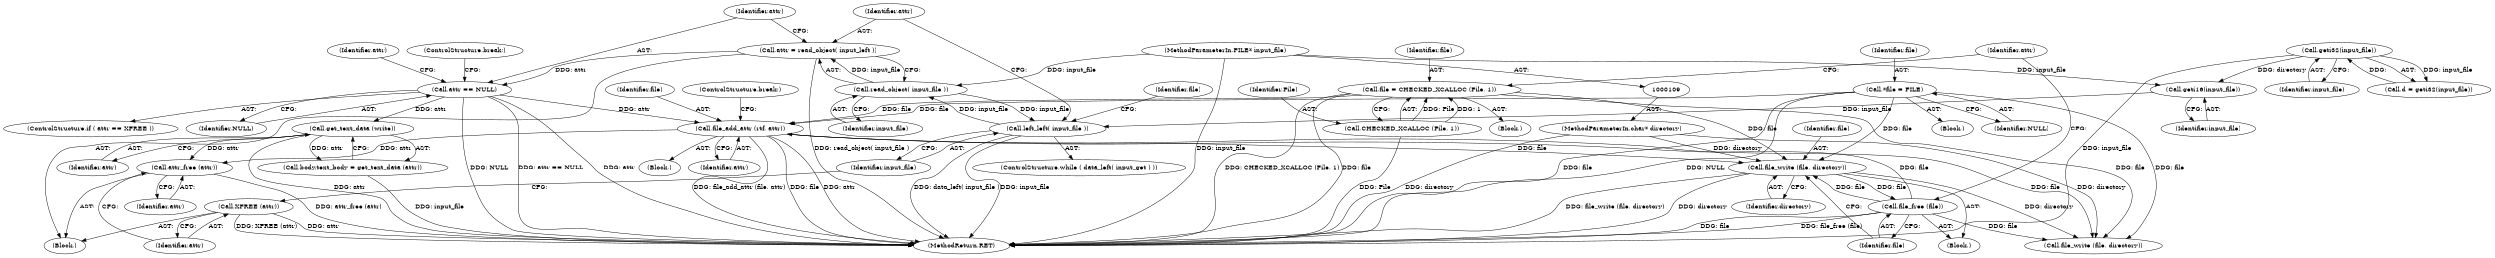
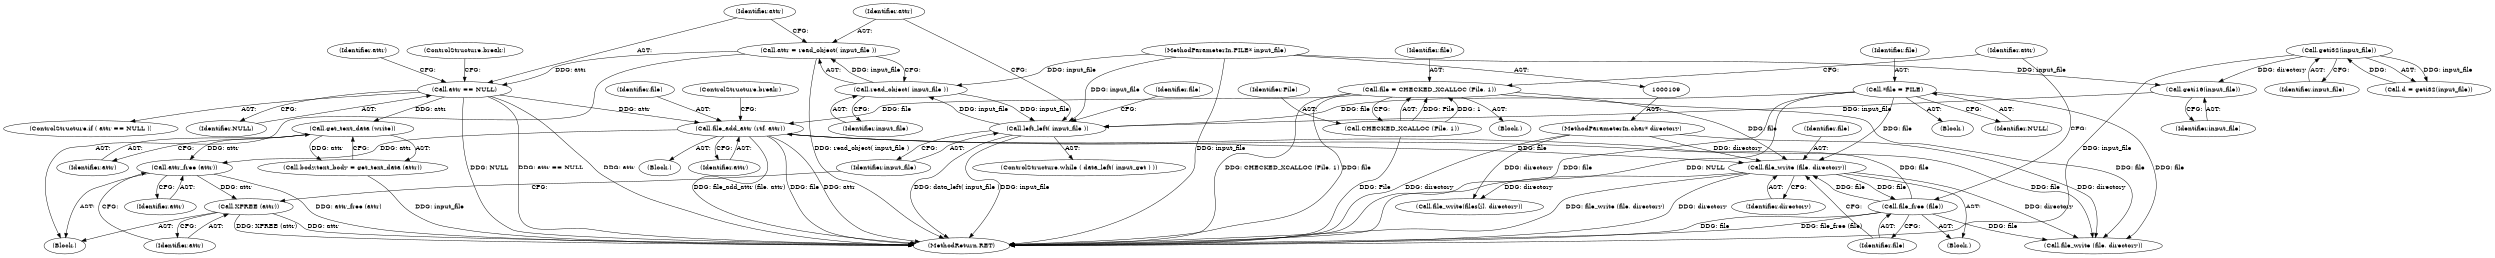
node "(Call,attr = read_object( input_left ))": label "(Call,attr = read_object( input_left ))" -> "(Call,attr = read_object( input_file ))"
edge "(MethodParameterIn,FILE* input_file)" -> "(Call,left_left( input_file ))": added, label "DDG: input_file"
edge "(Call,*file = FILE)" -> "(Call,file_add_attr (rtf, attr))": now "(Call,*file = FILE)" -> "(Call,left_left( input_file ))"
node "(ControlStructure,if ( attr == XFREE ))": label "(ControlStructure,if ( attr == XFREE ))" -> "(ControlStructure,if ( attr == NULL ))"
edge "(Call,attr_free (attr))" -> "(Call,XFREE (attr))": added, label "DDG: attr"
node "(Call,file_write(files[j], directory))": added
edge "(Call,get_text_data (write))" -> "(MethodReturn,RET)": removed, label "DDG: attr"
